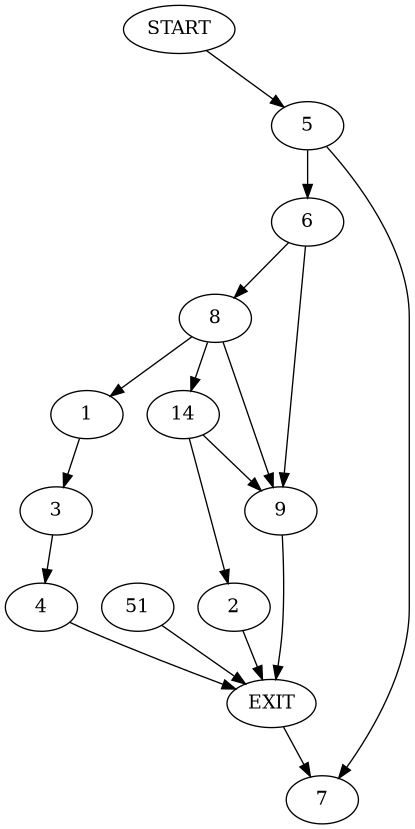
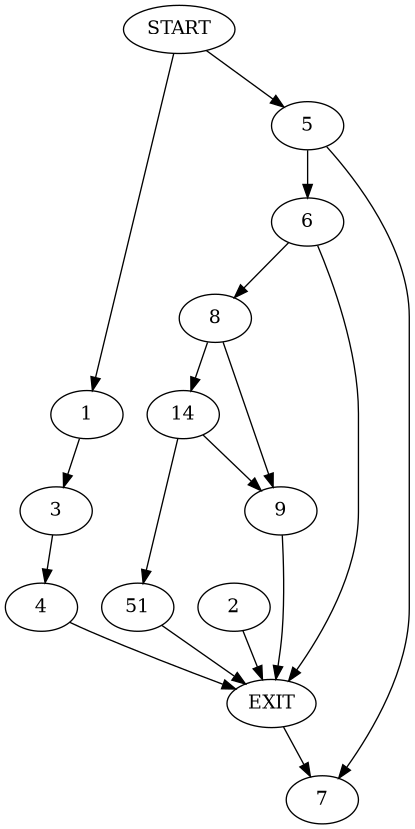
edge "6" -> "9": now "6" -> "EXIT"
edge "8" -> "1": now "START" -> "1"
edge "14" -> "2": now "14" -> "51"
